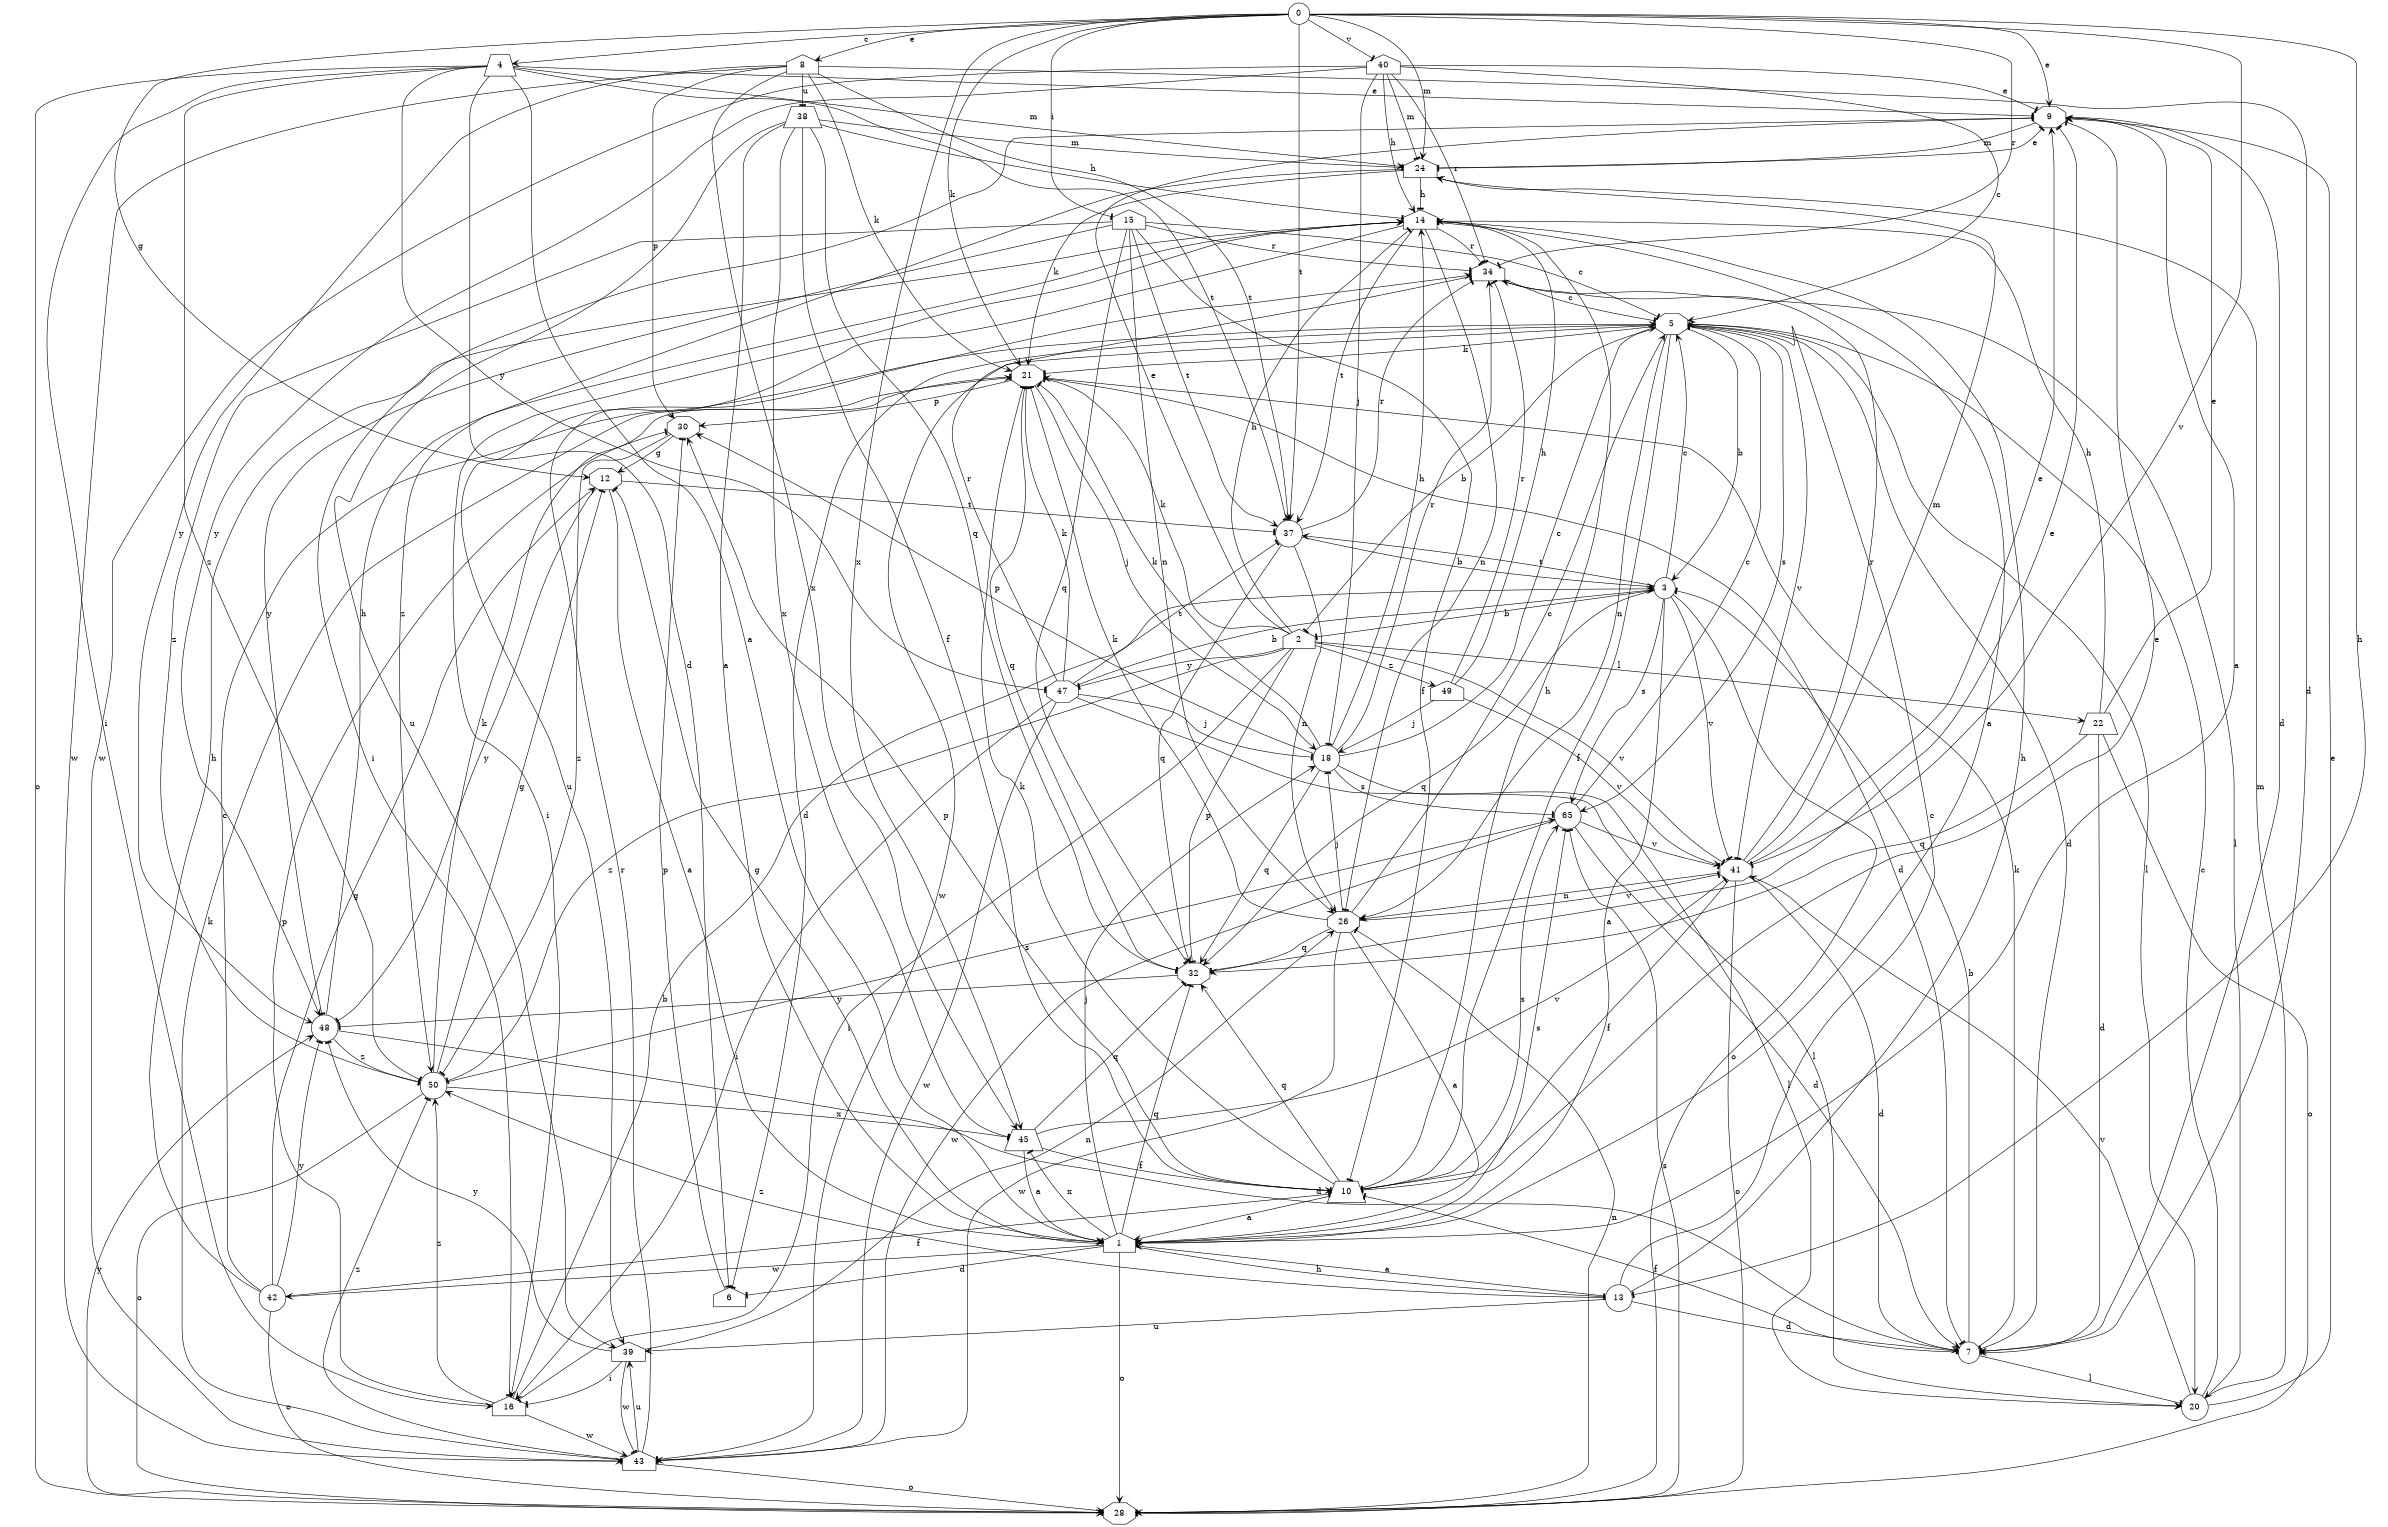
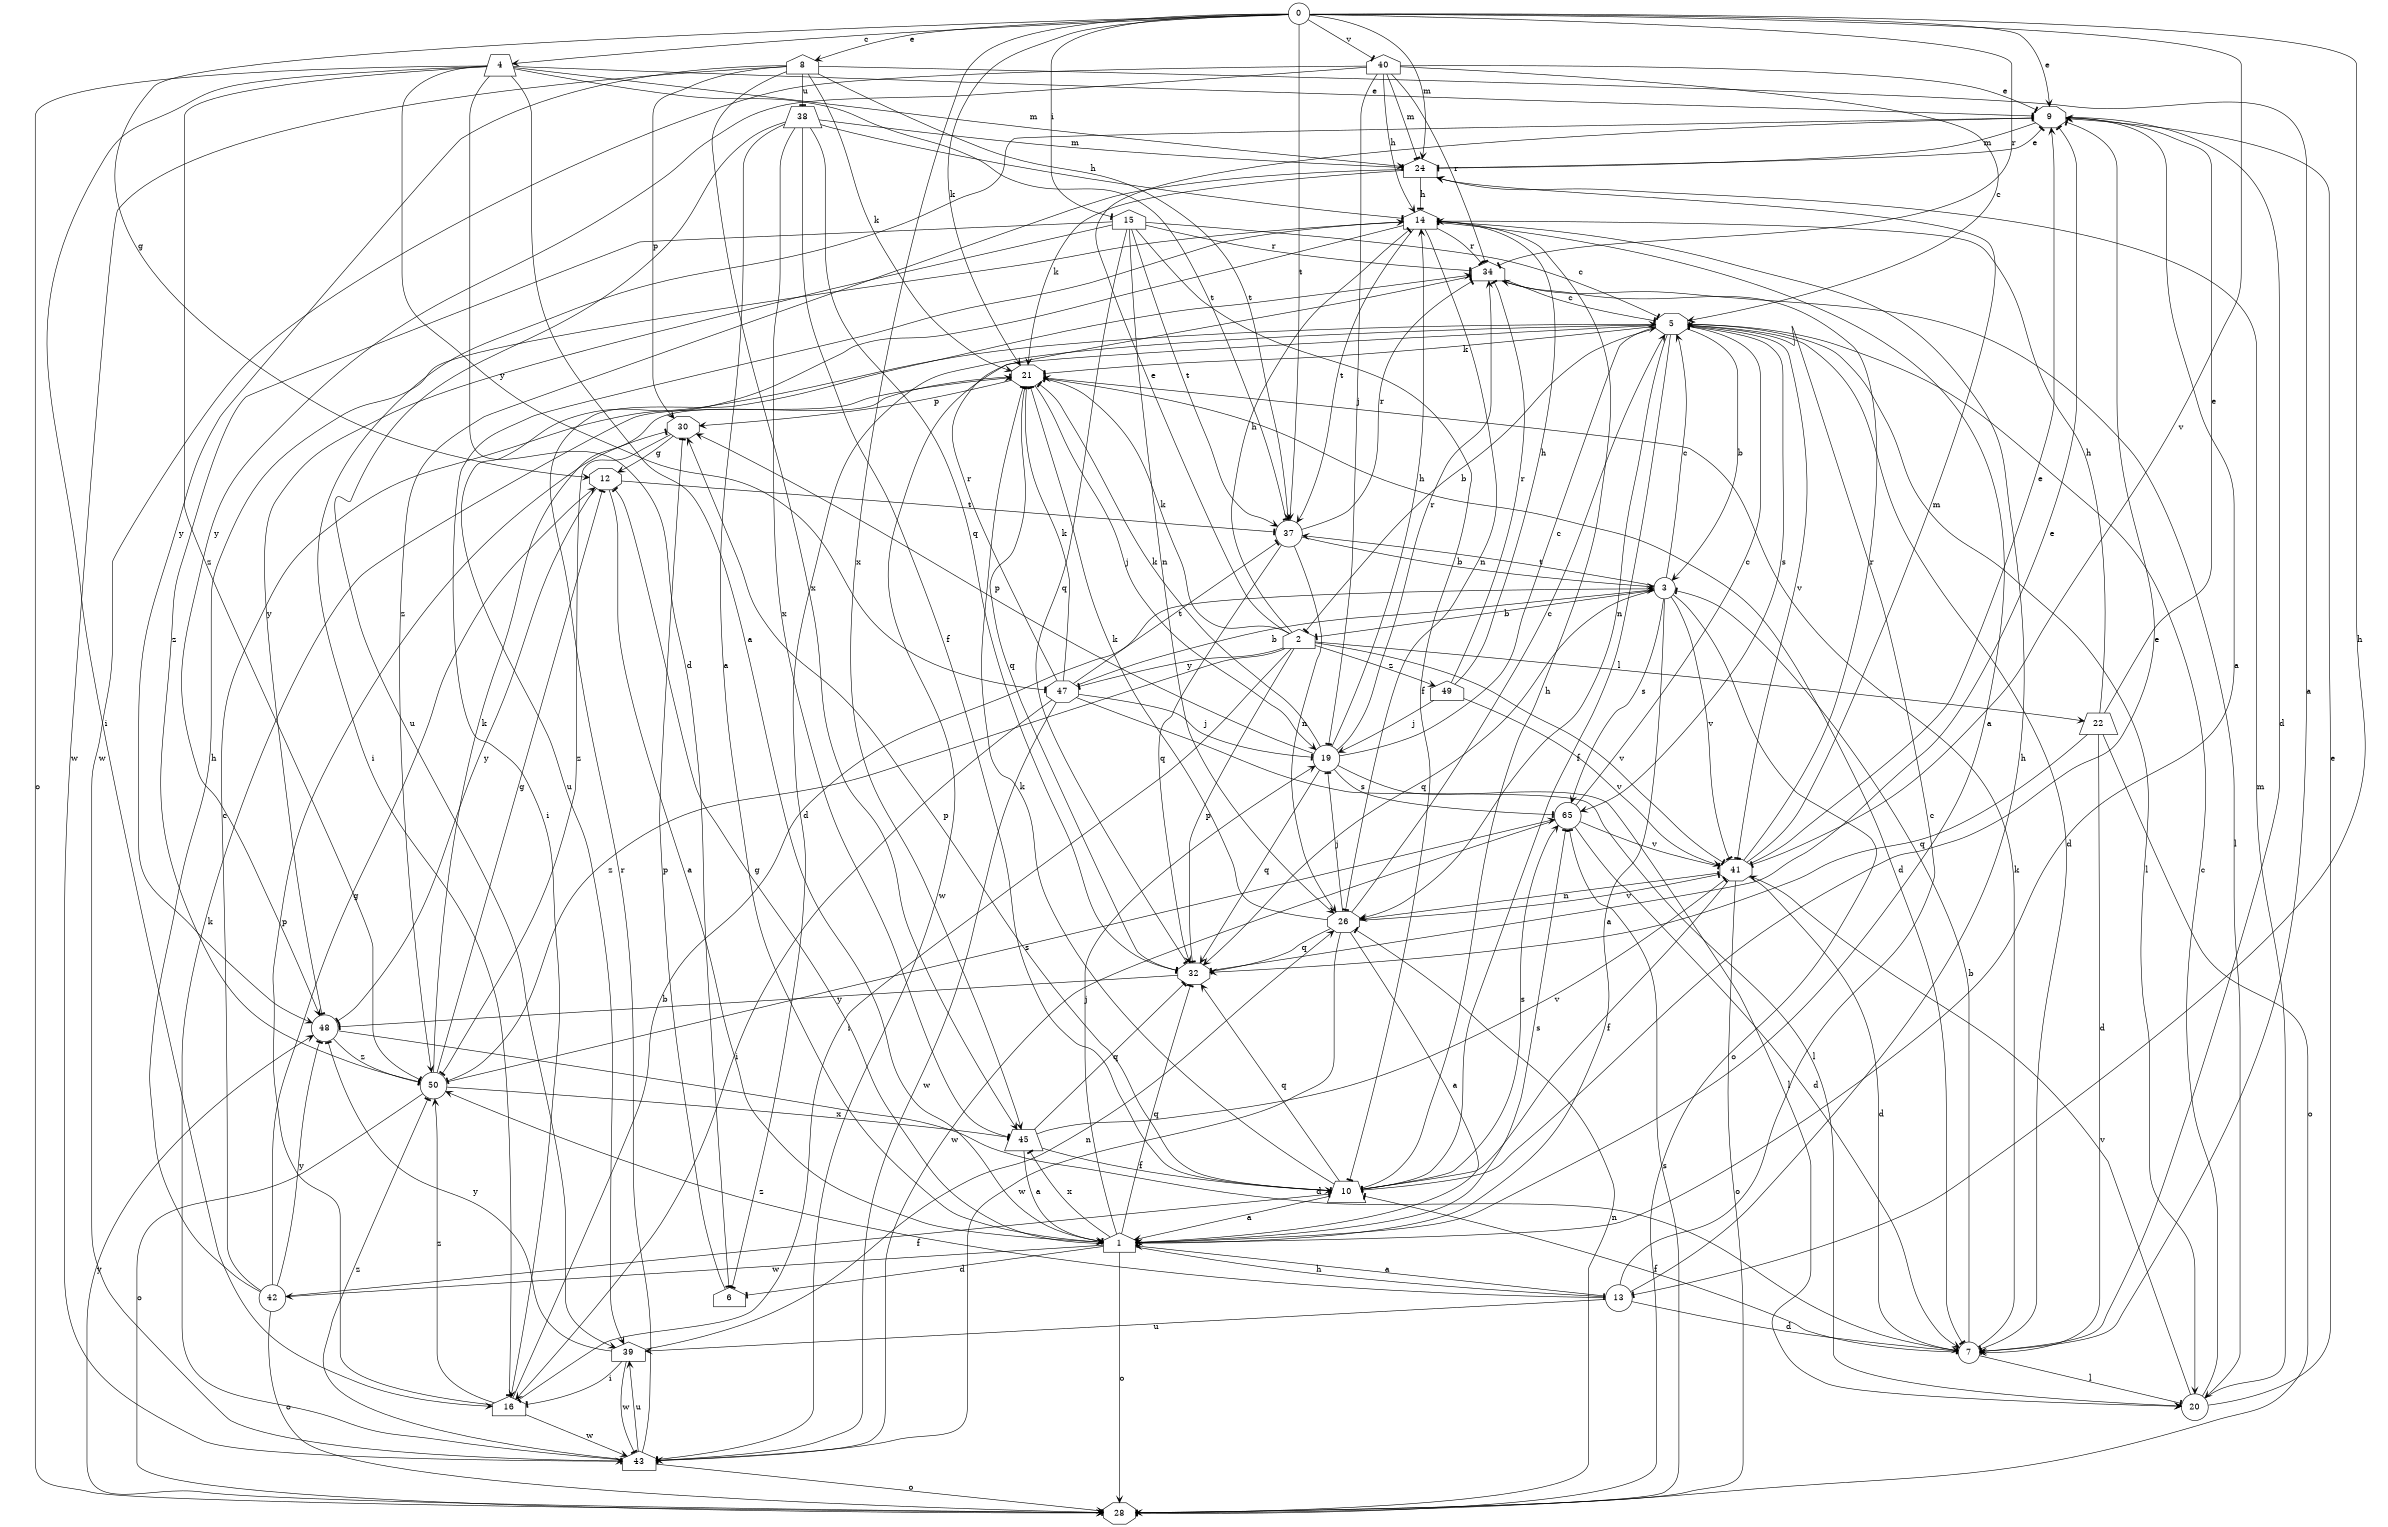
edge "48" -> "14": removed, label "h"
edge "8" -> "7": label "d" -> "a"
node "18": label "18" -> "19"
